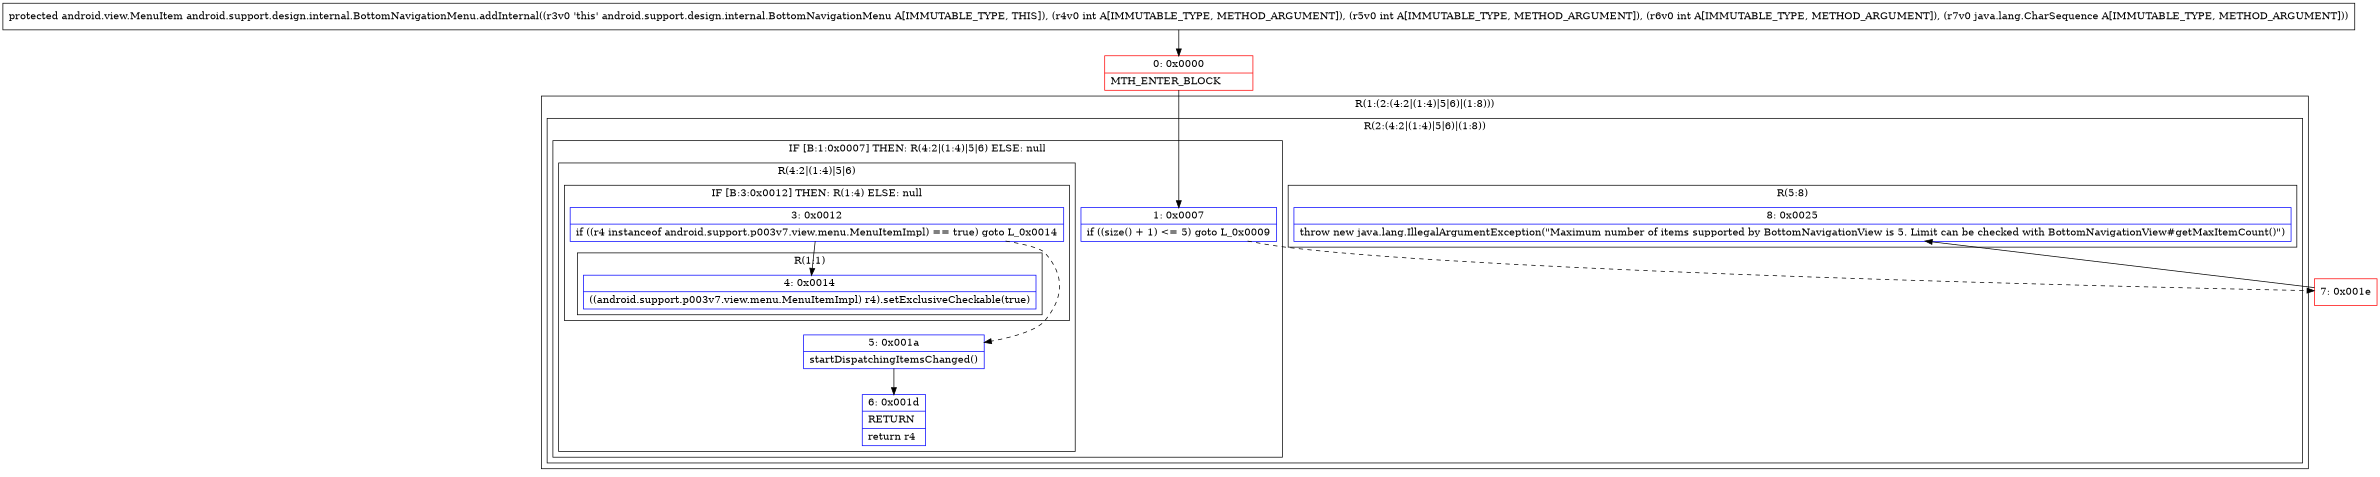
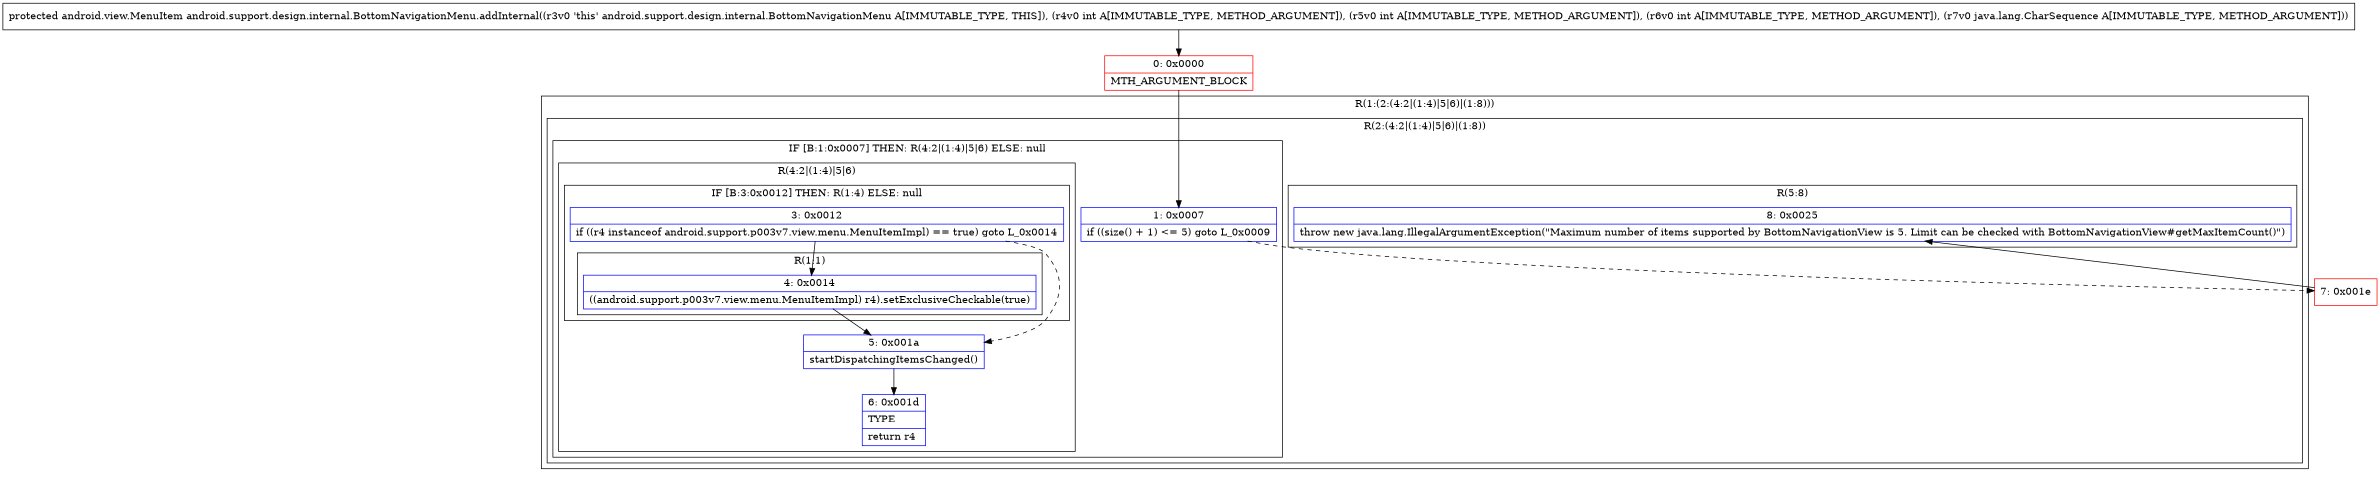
node "0: 0x0000": text "MTH_ENTER_BLOCK" -> "MTH_ARGUMENT_BLOCK"
edge "4: 0x0014" -> "5: 0x001a": added
node "6: 0x001d": text "RETURN" -> "TYPE"
